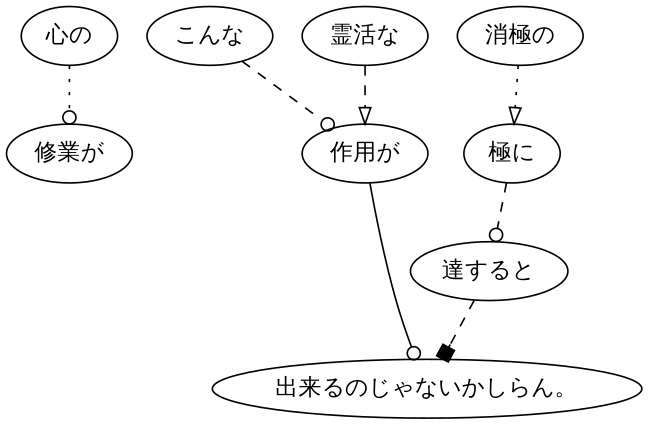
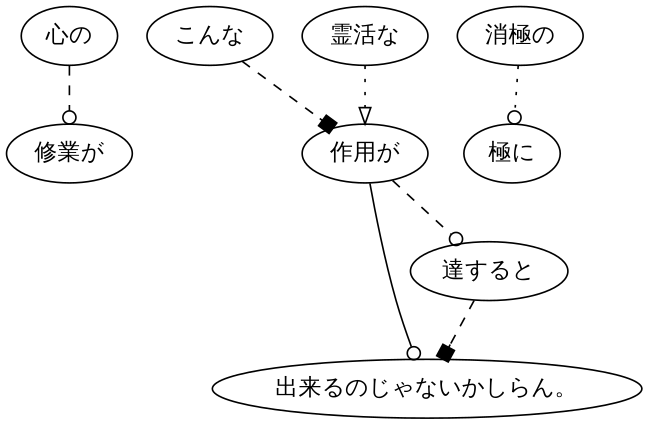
edge "霊活な" -> "作用が": style dashed -> dotted
edge "消極の" -> "極に": arrowhead onormal -> odot
edge "心の" -> "修業が": style dotted -> dashed
edge "こんな" -> "作用が": arrowhead odot -> box
edge "極に" -> "達すると": now "作用が" -> "達すると"
